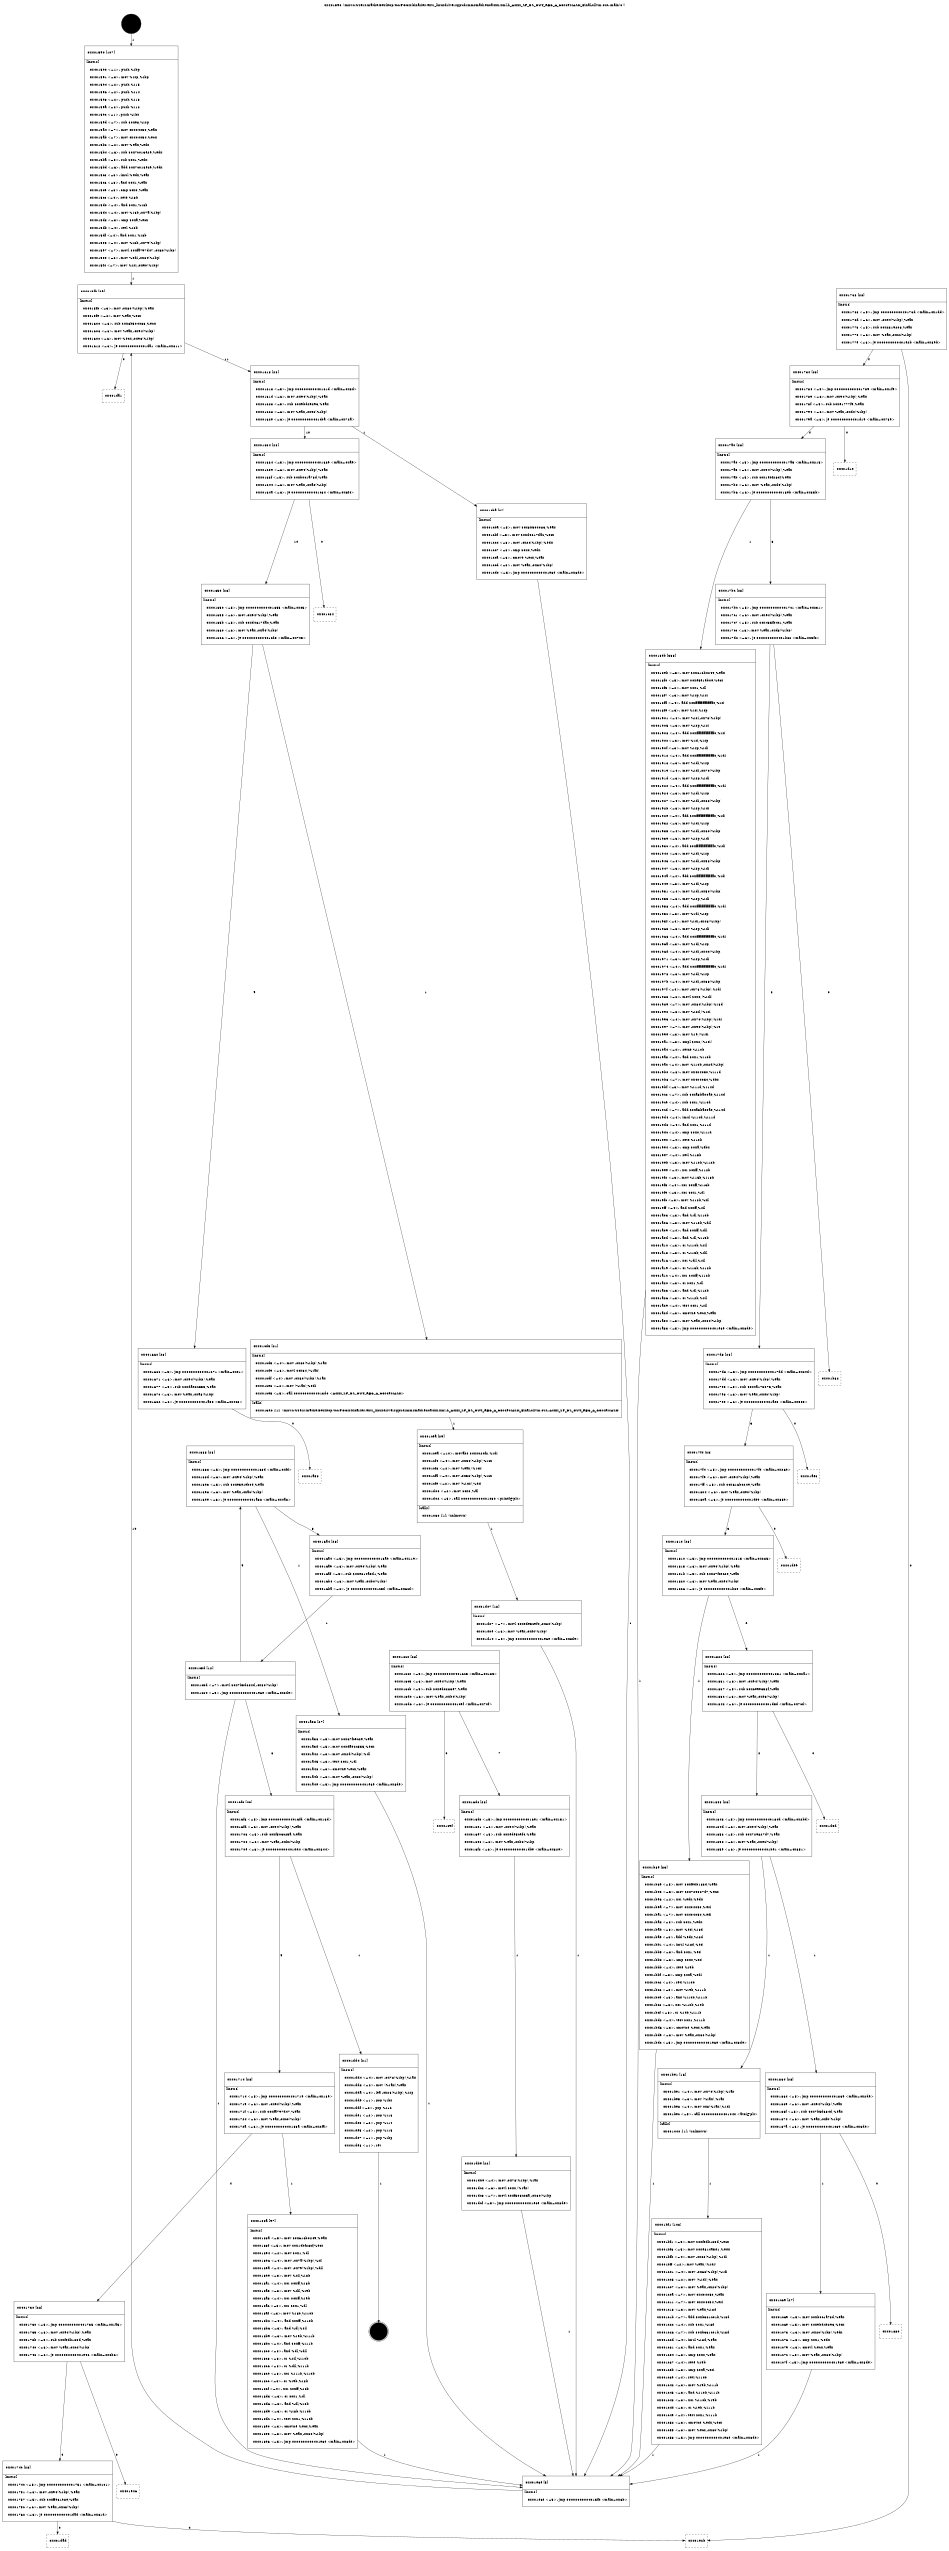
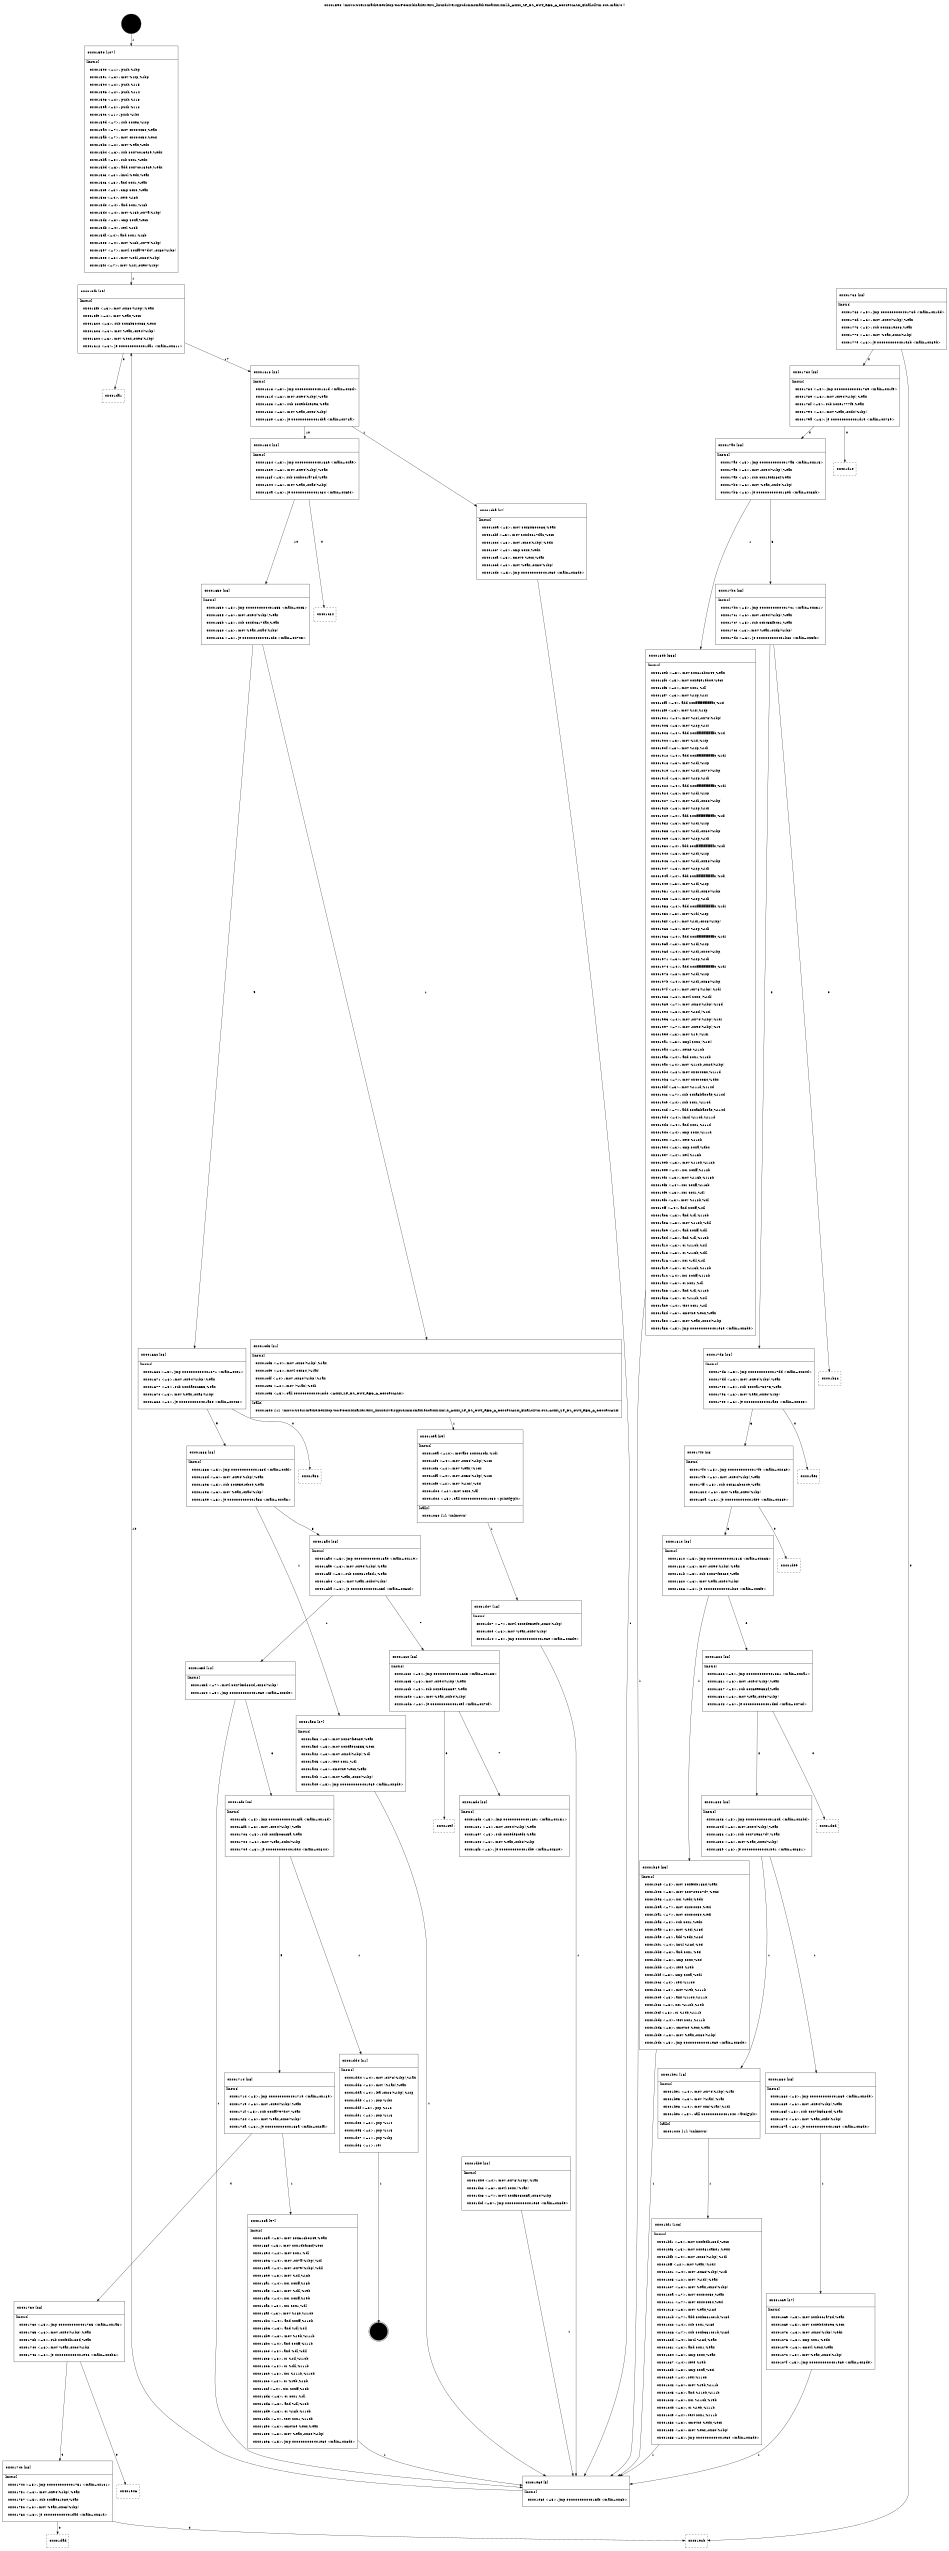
edge "0x4015fb [29]" -> "0x401618 [28]": label " 11" -> " 17"
edge "0x401c5d [12]" -> "0x401688 [28]": now "0x40166c [28]" -> "0x401688 [28]"
edge "0x4016a4 [28]" -> "0x4016c0 [28]": added, label "7"
edge "0x4016dc [28]" -> "0x401dbe [22]": removed, label "1"
node "0x401880": removed
